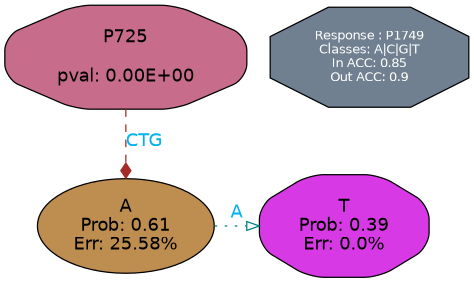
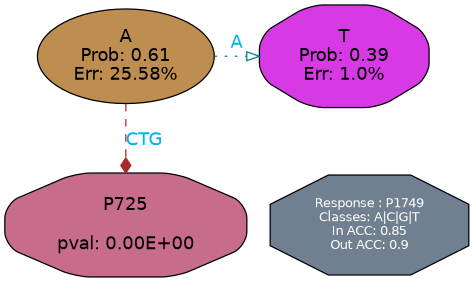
edge "P725 pval: 0.00E+00" -> "A Prob: 0.61 Err: 25.58%": reversed
node "T Prob: 0.39 Err: 0.0%": label "T Prob: 0.39 Err: 0.0%" -> "T Prob: 0.39 Err: 1.0%"
